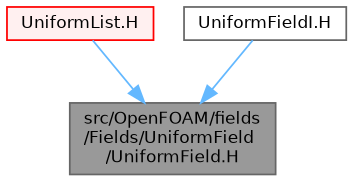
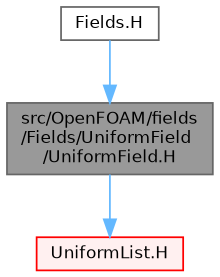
node "UniformFieldI.H": label "UniformFieldI.H" -> "Fields.H"
edge "UniformList.H" -> "src/OpenFOAM/fields /Fields/UniformField /UniformField.H": reversed
